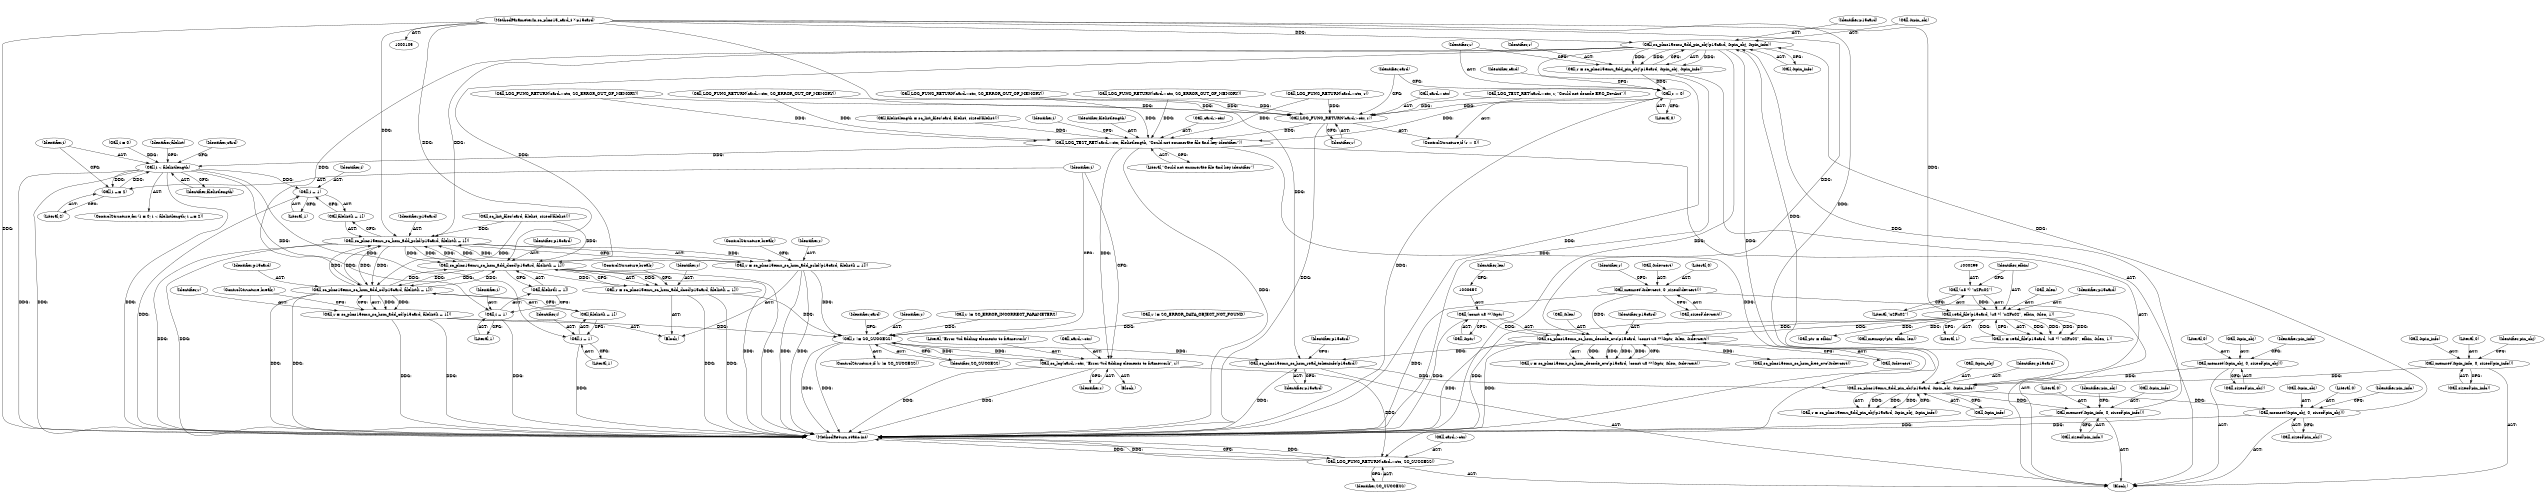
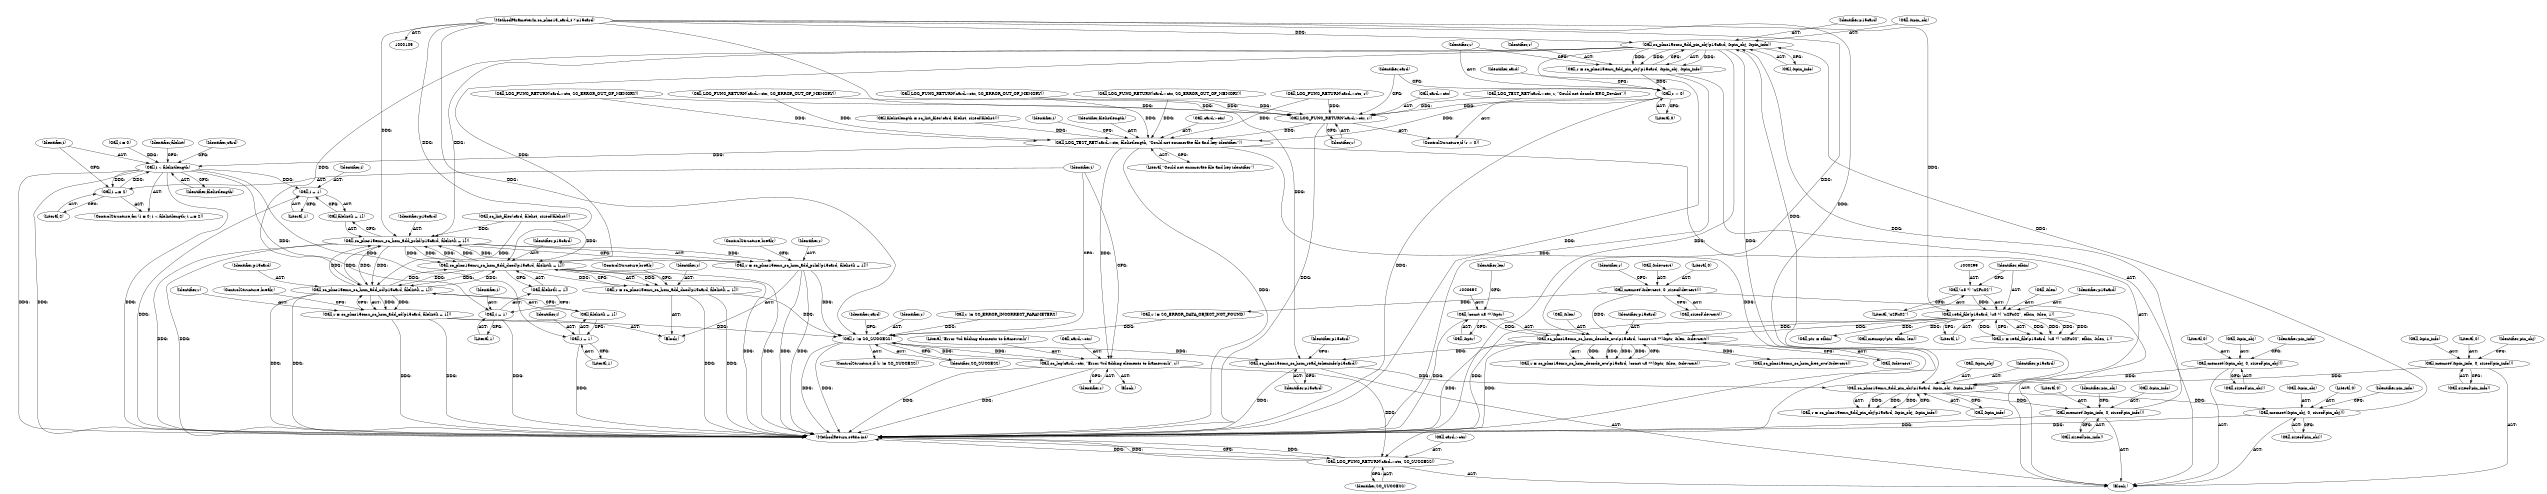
edge "(Call,i += 2)" -> "(ControlStructure,for (i = 0; i < filelistlength; i += 2))": added, label "AST:"
edge "(Identifier,len)" -> "1000354": now "(Identifier,len)" -> "(Call,(const u8 **)&ptr)"
edge "(MethodParameterIn,sc_pkcs15_card_t * p15card)" -> "(MethodReturn,static int)": now "(MethodParameterIn,sc_pkcs15_card_t * p15card)" -> "(Call,r != SC_SUCCESS)"
edge "(Call,memset(&devcert, 0 ,sizeof(devcert)))" -> "(MethodReturn,static int)": now "(Call,memset(&devcert, 0 ,sizeof(devcert)))" -> "(Call,r != SC_ERROR_DATA_OBJECT_NOT_FOUND)"
